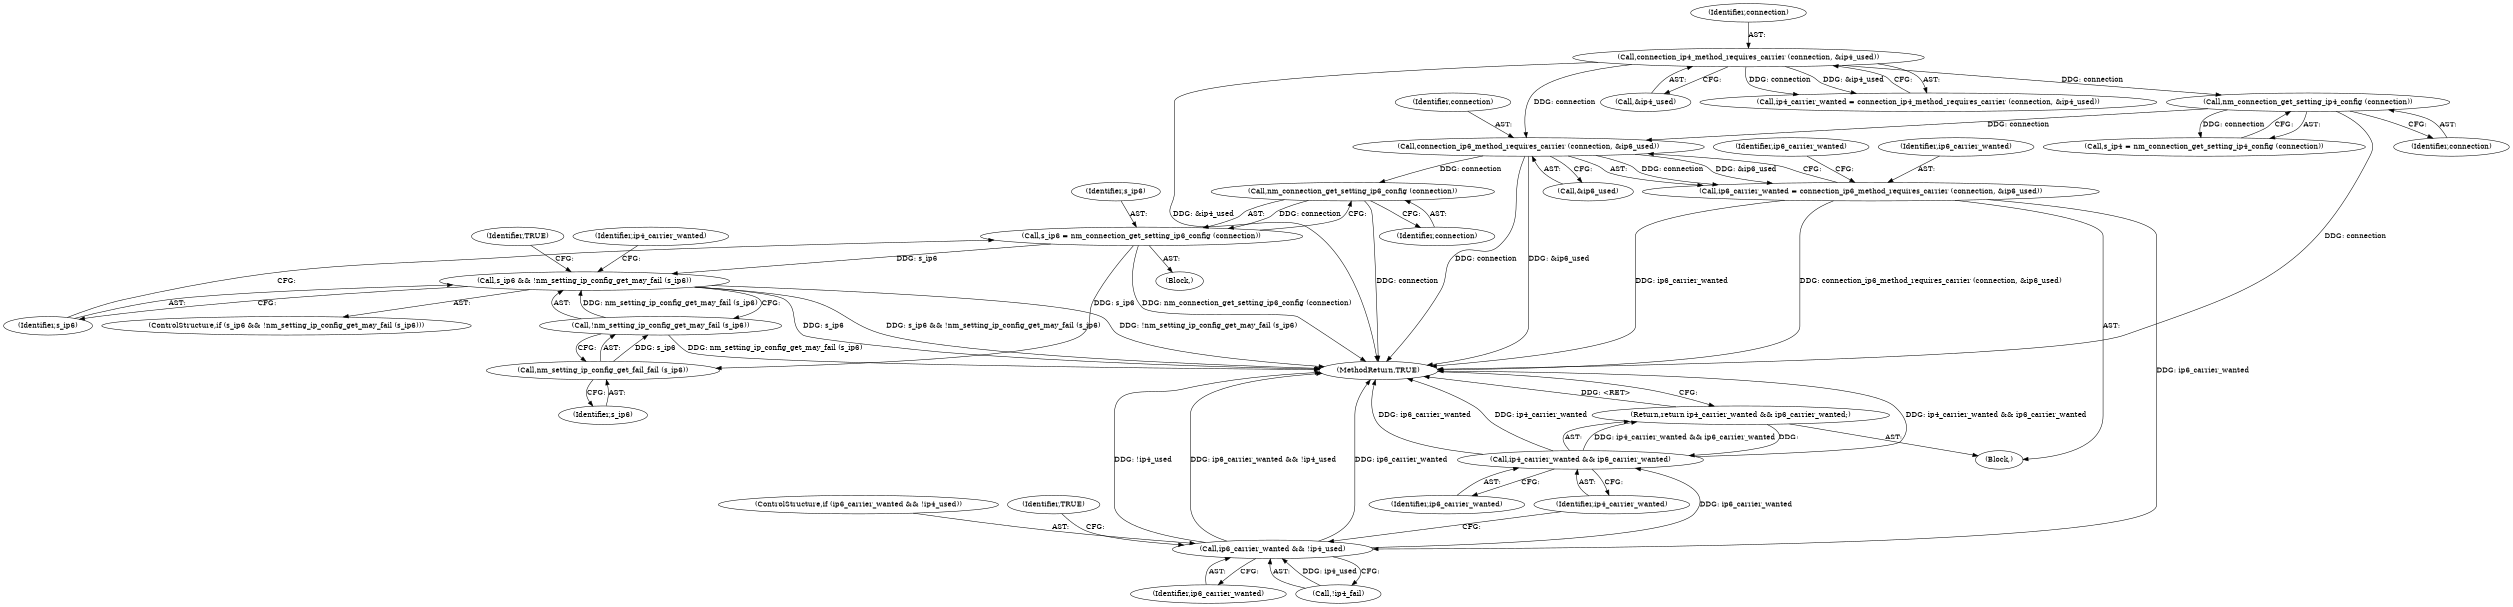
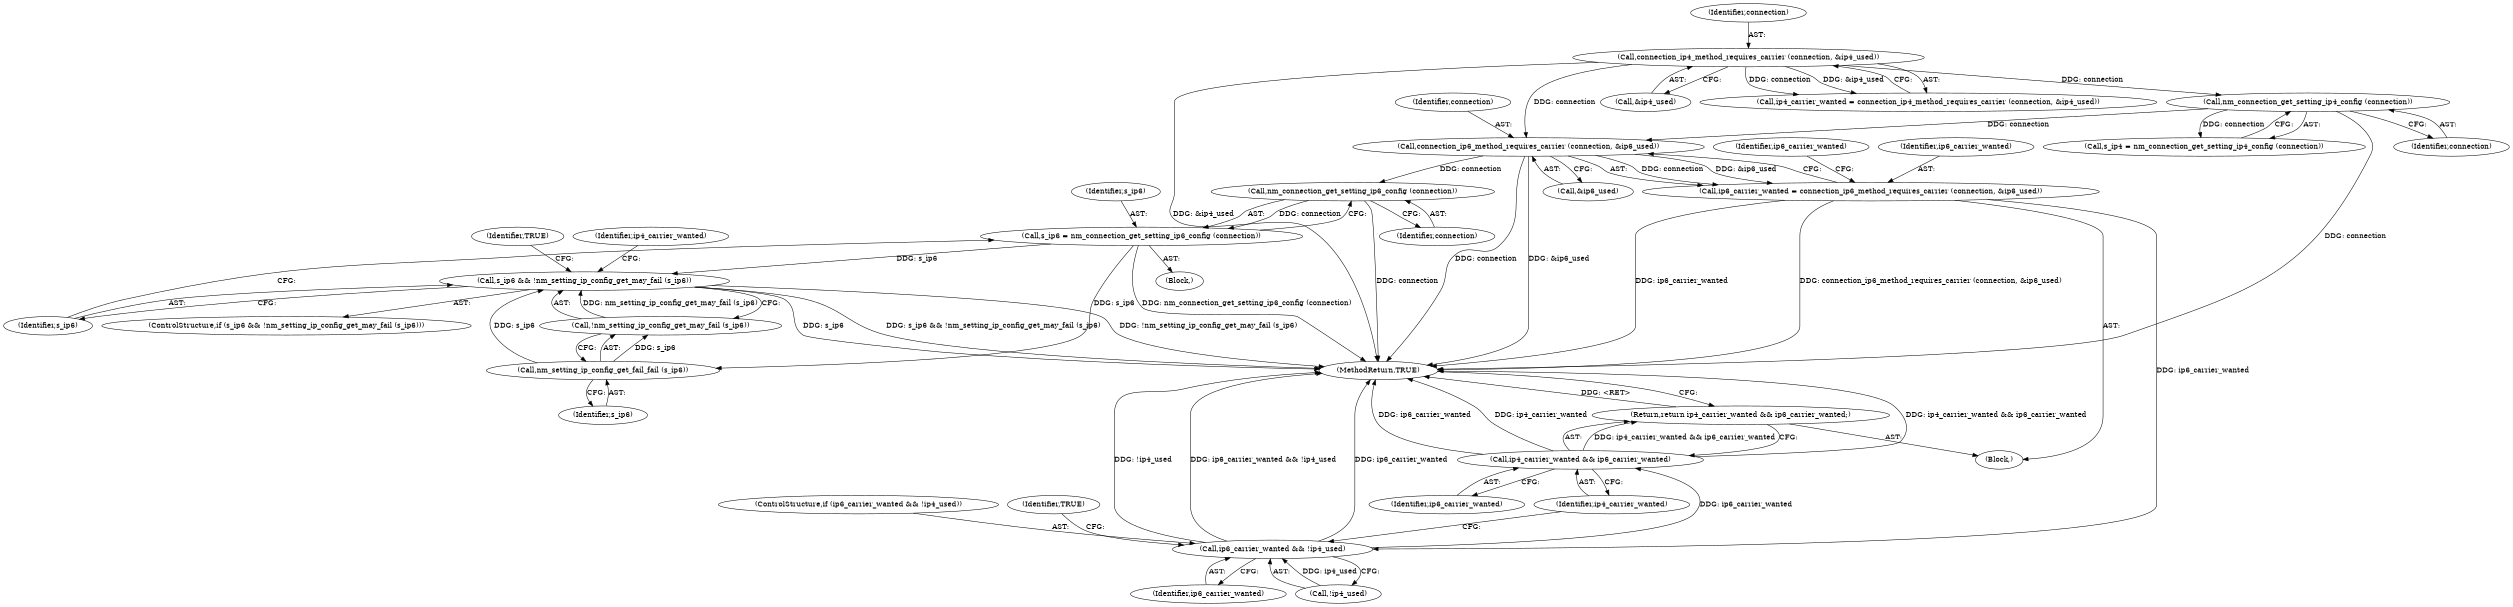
edge "(Call,nm_setting_ip_config_get_fail_fail (s_ip6))" -> "(Call,s_ip6 && !nm_setting_ip_config_get_may_fail (s_ip6))": added, label "DDG: s_ip6"
edge "(Call,!nm_setting_ip_config_get_may_fail (s_ip6))" -> "(MethodReturn,TRUE)": removed, label "DDG: nm_setting_ip_config_get_may_fail (s_ip6)"
edge "(Return,return ip4_carrier_wanted && ip6_carrier_wanted;)" -> "(Call,ip4_carrier_wanted && ip6_carrier_wanted)": label "DDG: " -> "CFG: "
node "(Call,!ip4_fail)": label "(Call,!ip4_fail)" -> "(Call,!ip4_used)"
